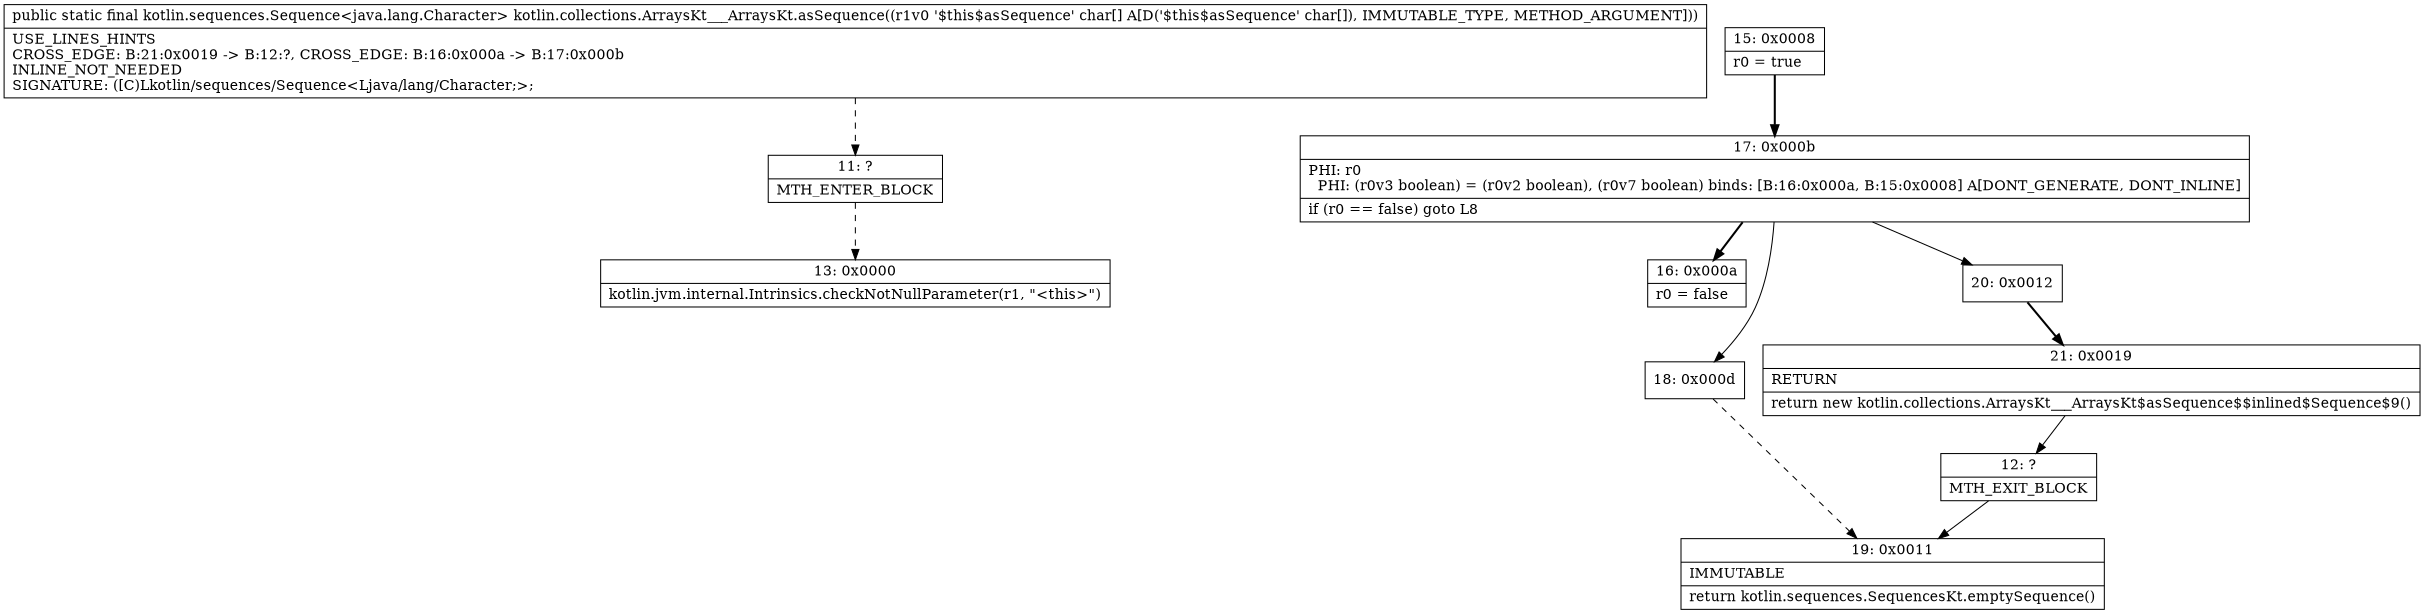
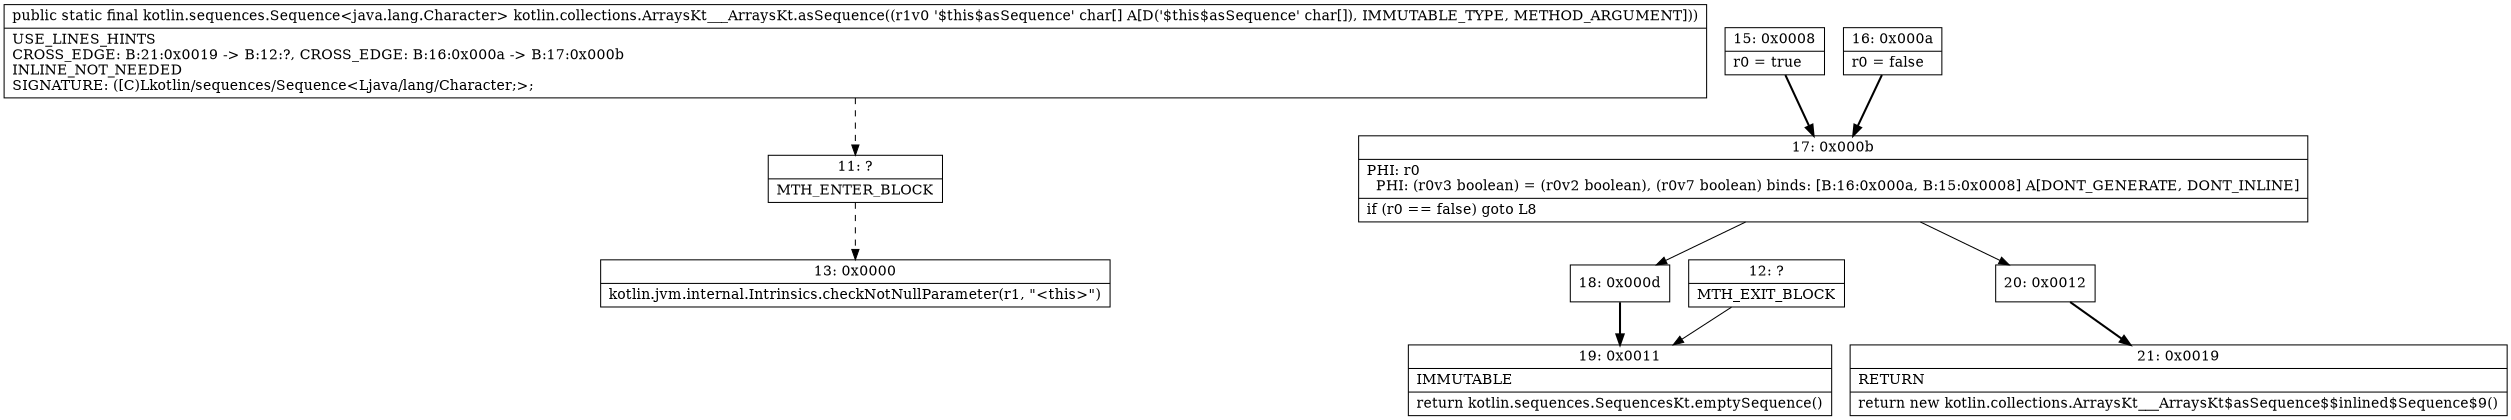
edge "17: 0x000b" -> "16: 0x000a": reversed
edge "21: 0x0019" -> "12: ?": removed
edge "18: 0x000d" -> "19: 0x0011": style dashed -> bold
